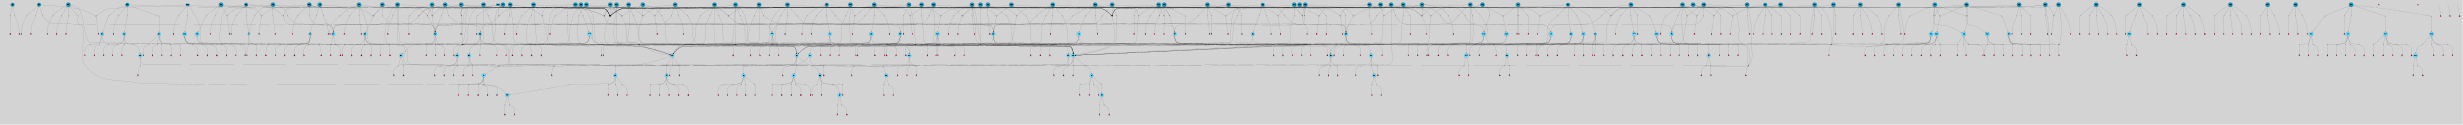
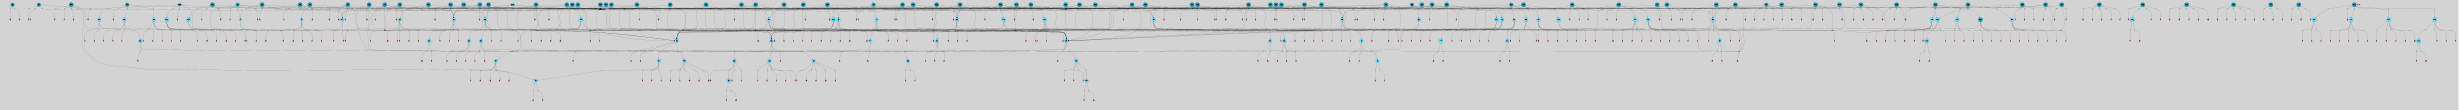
node "T1302": added
node "T1281": fillcolor #66ddff -> #1199bb
node "T1283": added
